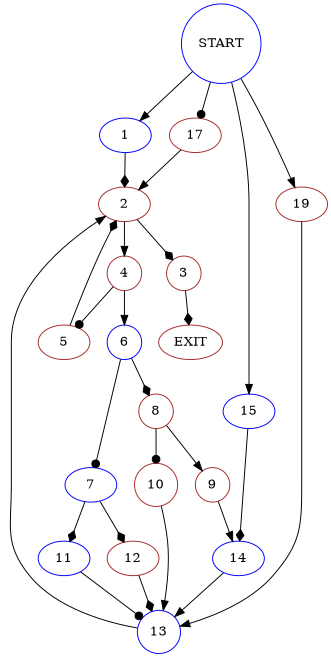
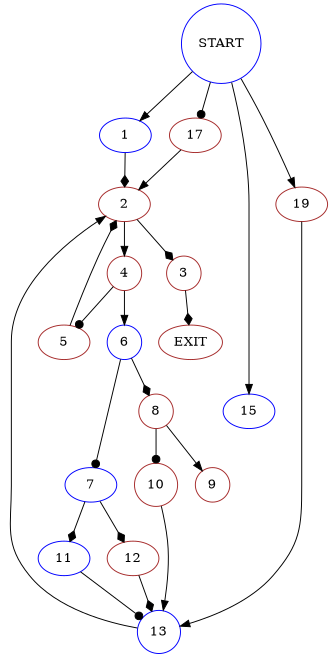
node "14": removed
